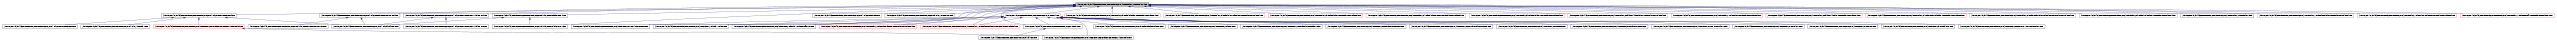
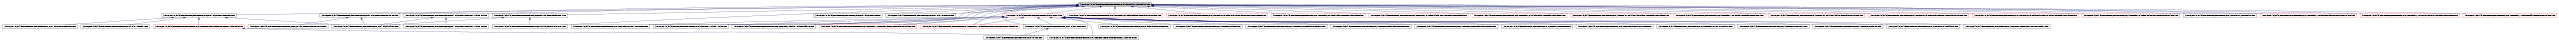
node "/home/travis/src/espressopp/espressopp/src/System.hpp": label "/home/travis/src/espressopp/espressopp/src/System.hpp" -> "/home/travis/build/espressopp/espressopp/src/System.hpp"
node "/home/travis/build/espressopp/espressopp/src/System.cpp": label "/home/travis/build/espressopp/espressopp/src/System.cpp" -> "/home/travis/build/espressopp/espressopp/analysis/System.cpp"
